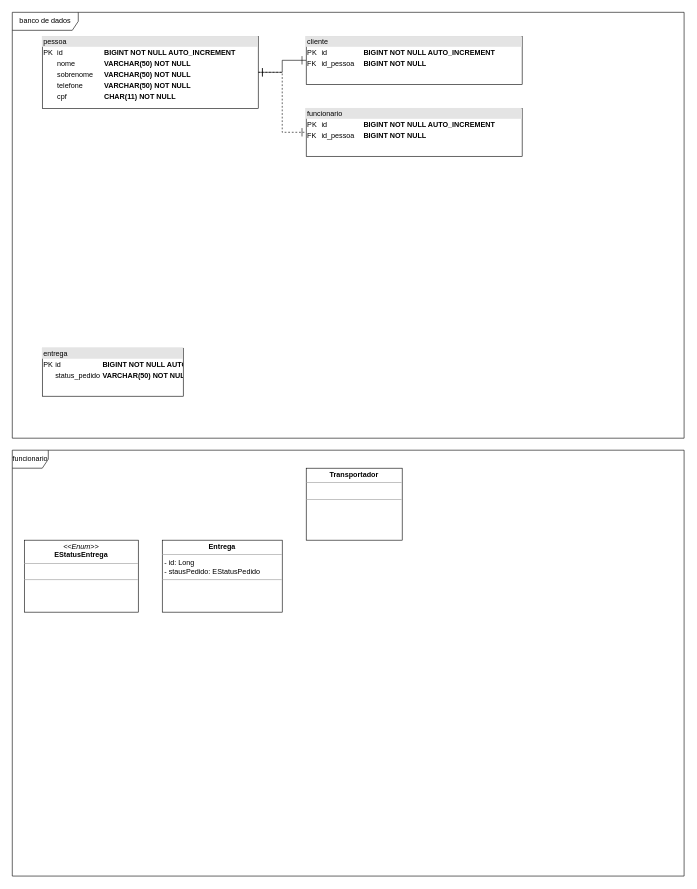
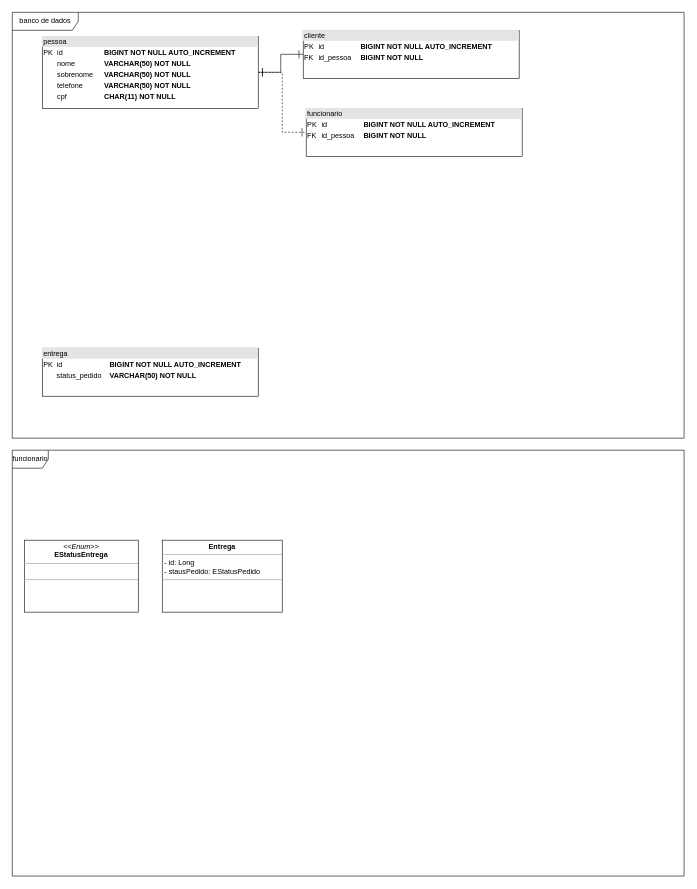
node "cliente PK id BIGINT NOT NULL AUTO_INCREMENT FK id_pessoa BIGINT NOT NULL": moved (414, 60) -> (411, 54)
node "entrega PK id BIGINT NOT NULL AUTO_INCREMENT status_pedido VARCHAR(50) NOT NULL": size 141x48 -> 216x48
node "Transportador": removed
